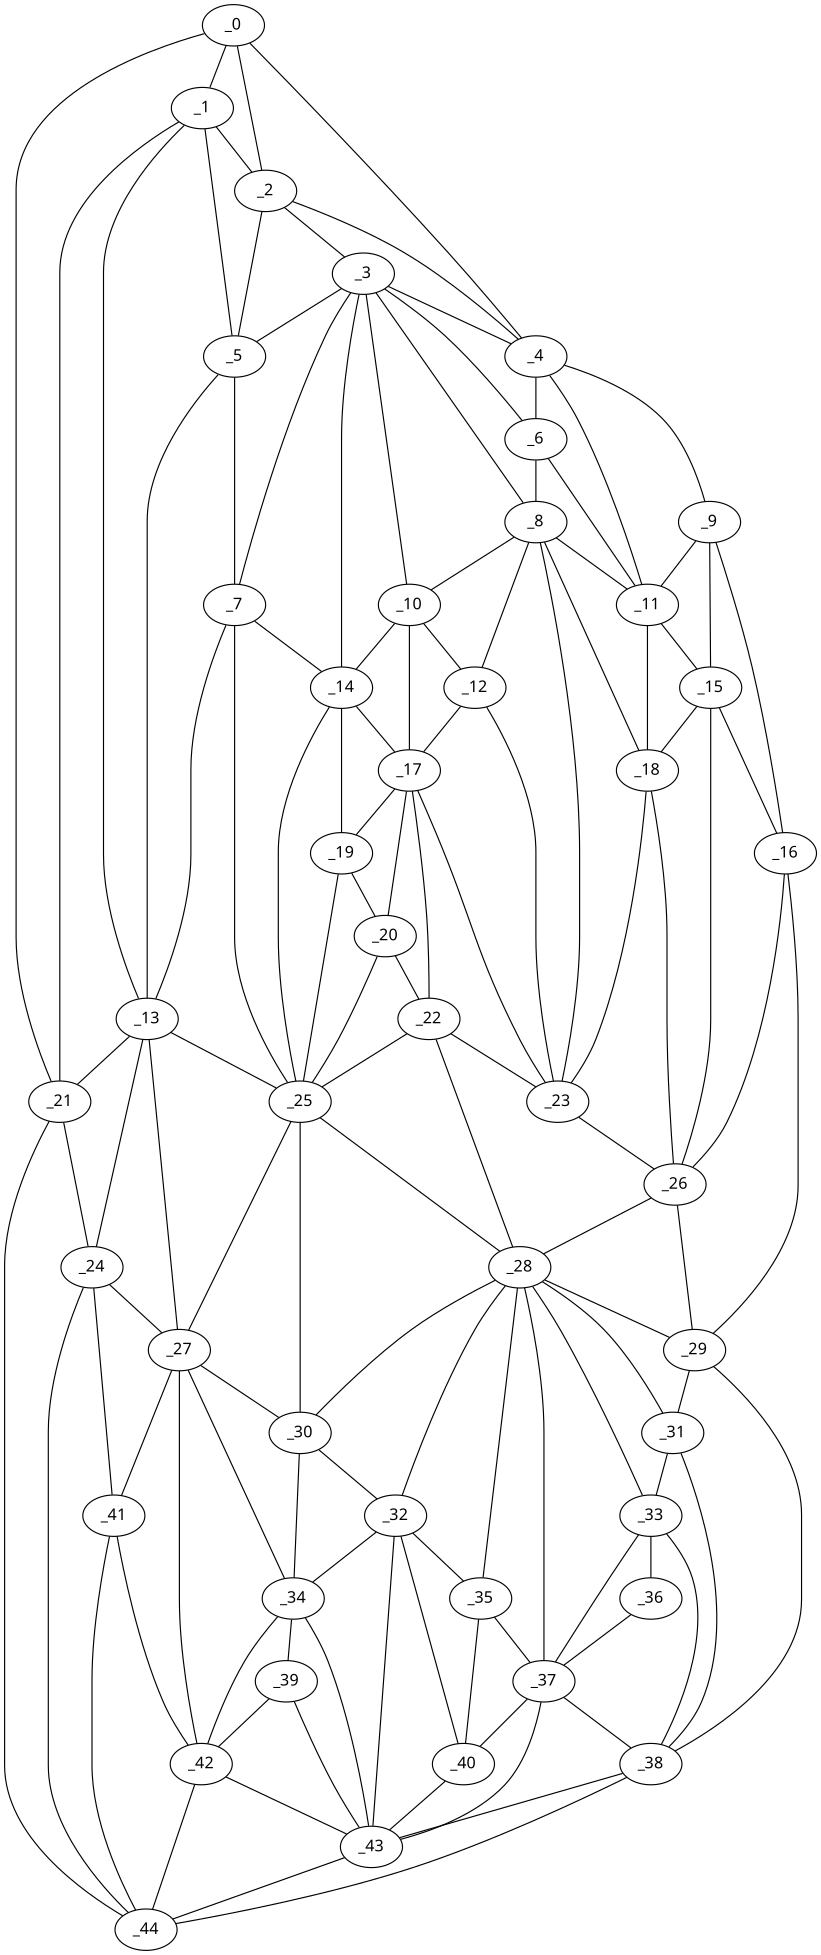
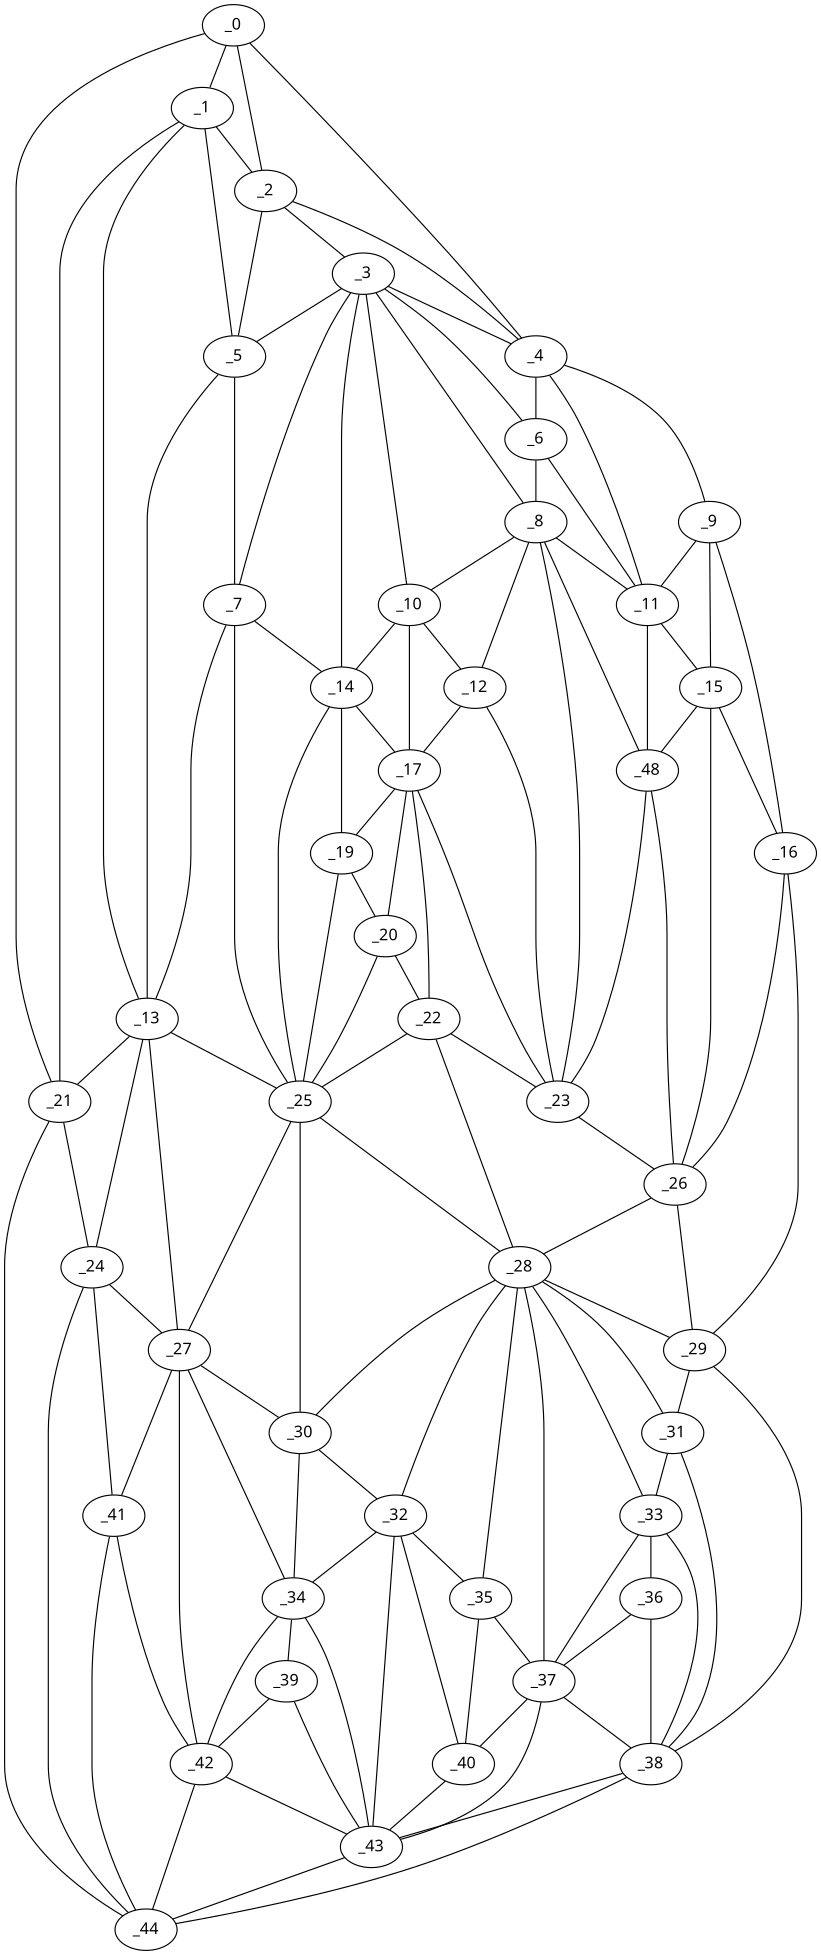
node "_18": label "_18" -> "_48"
edge "_36" -- "_38": added
